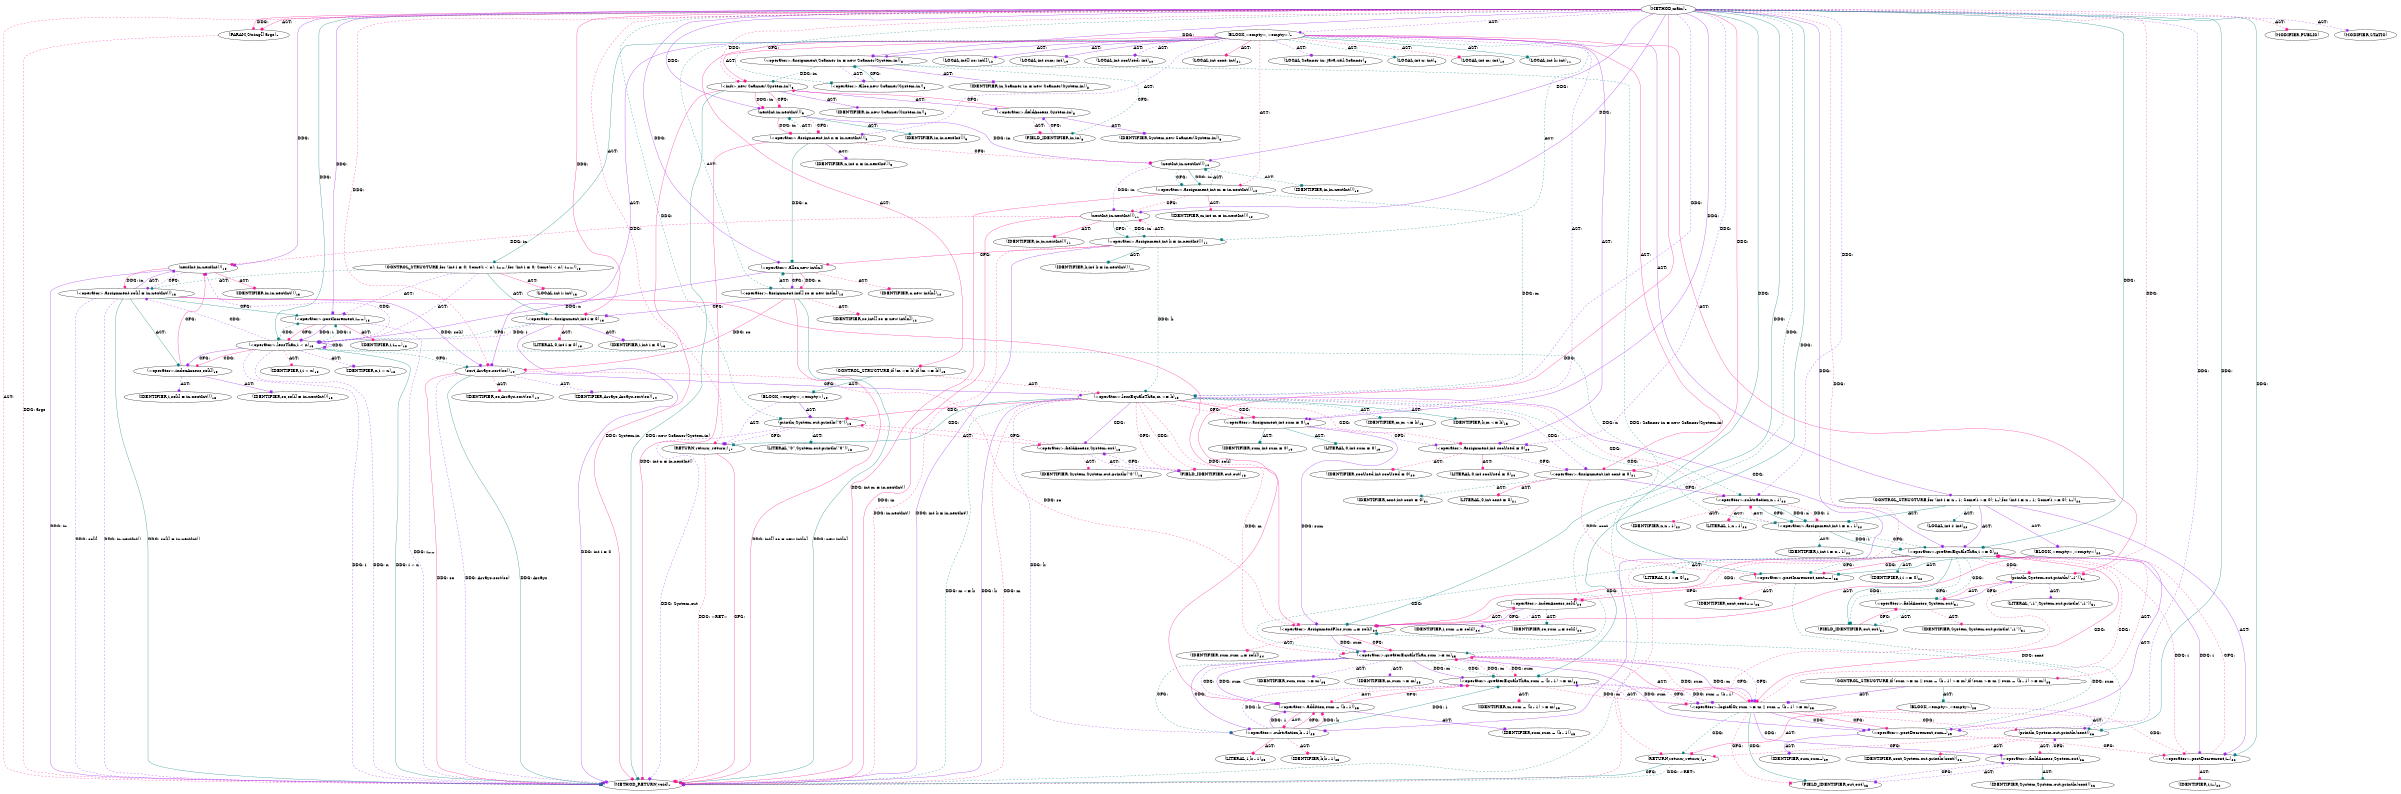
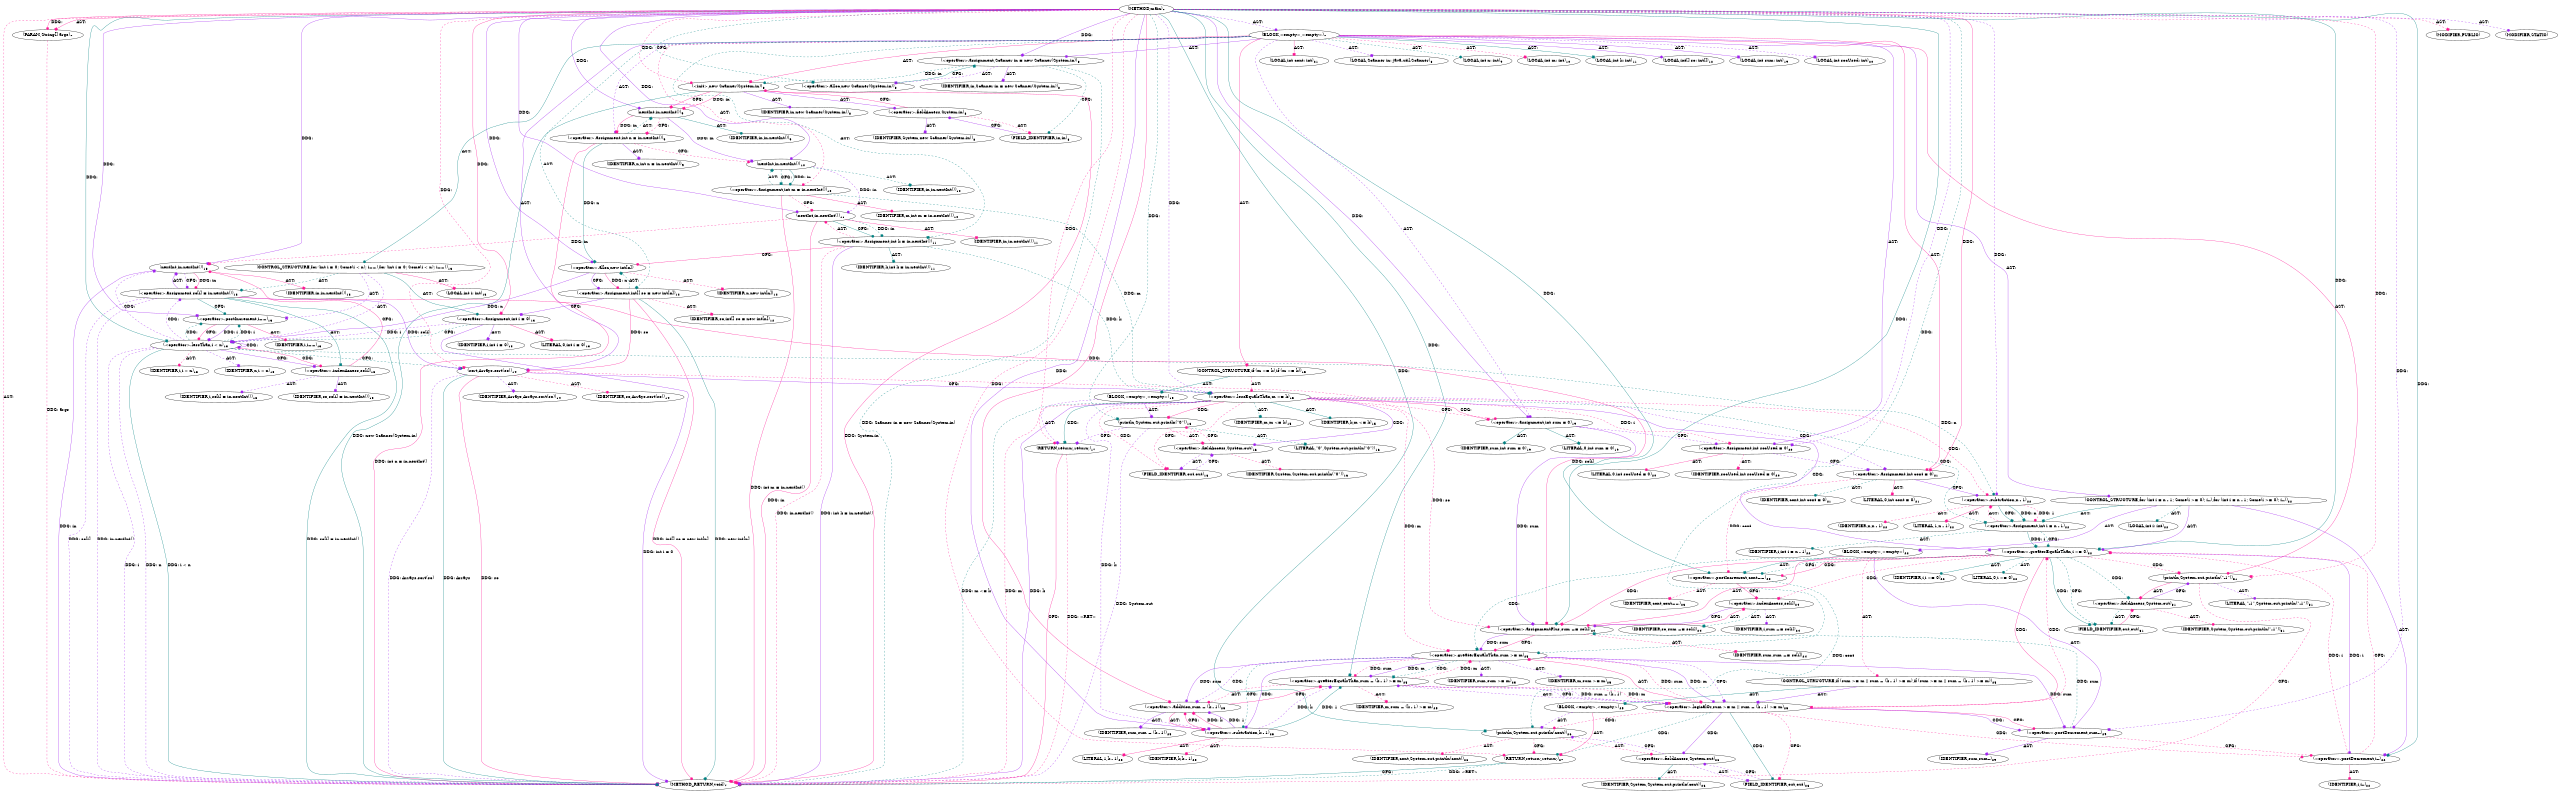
edge "(<operator>.lessEqualsThan,m <= k)" -> "(<operator>.assignment,int socUsed = 0)": label "CDG: " -> "DDG: i"
edge "(<operator>.postIncrement,i++)" -> "(METHOD_RETURN,void)": removed, label "DDG: i++"
